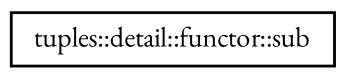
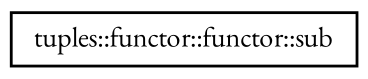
node "tuples::detail::functor::sub": label "tuples::detail::functor::sub" -> "tuples::functor::functor::sub"
